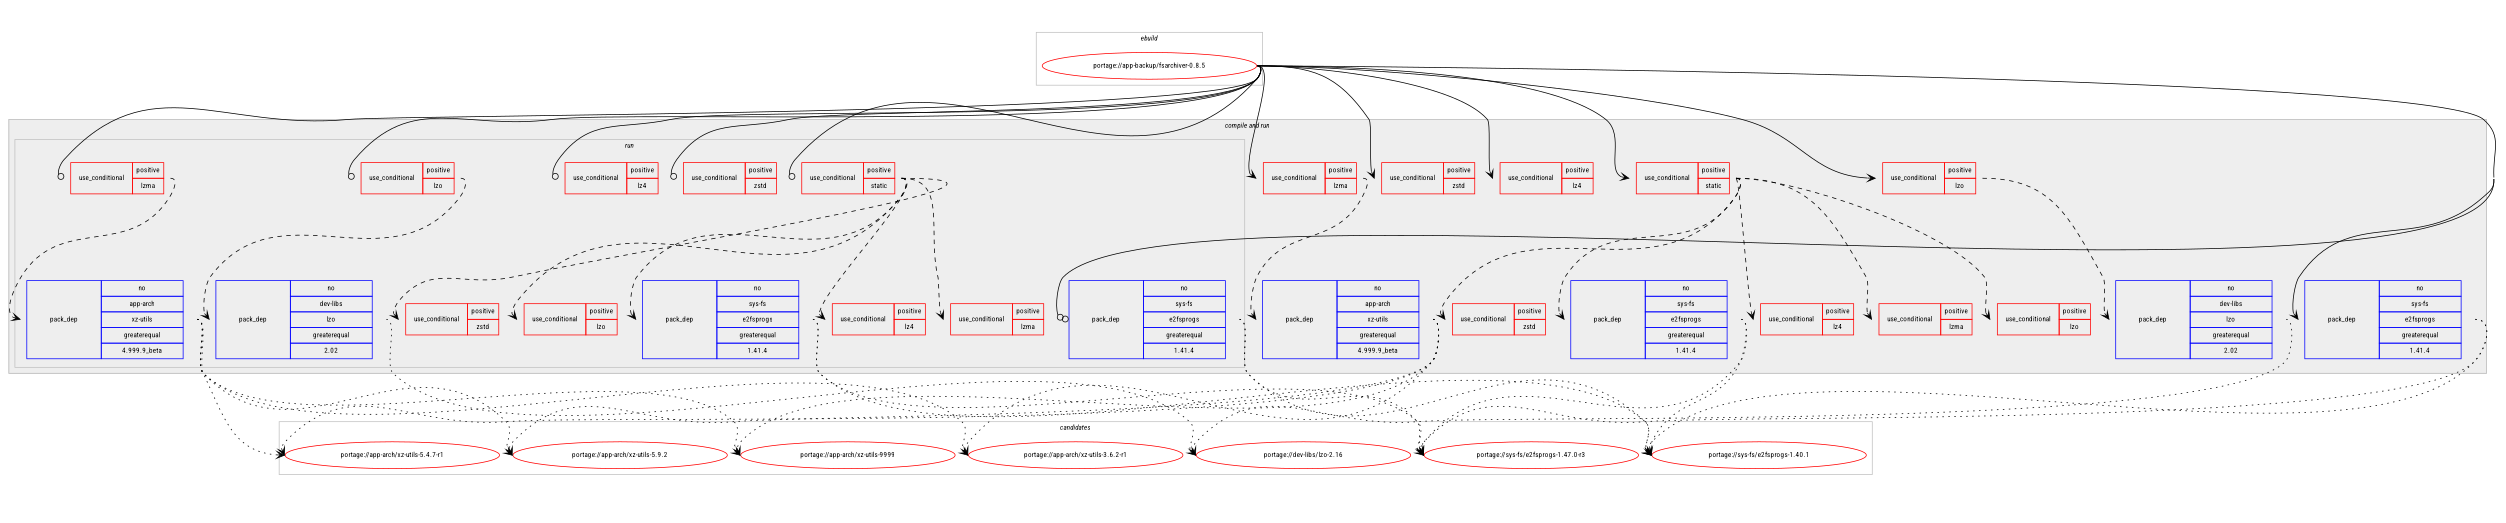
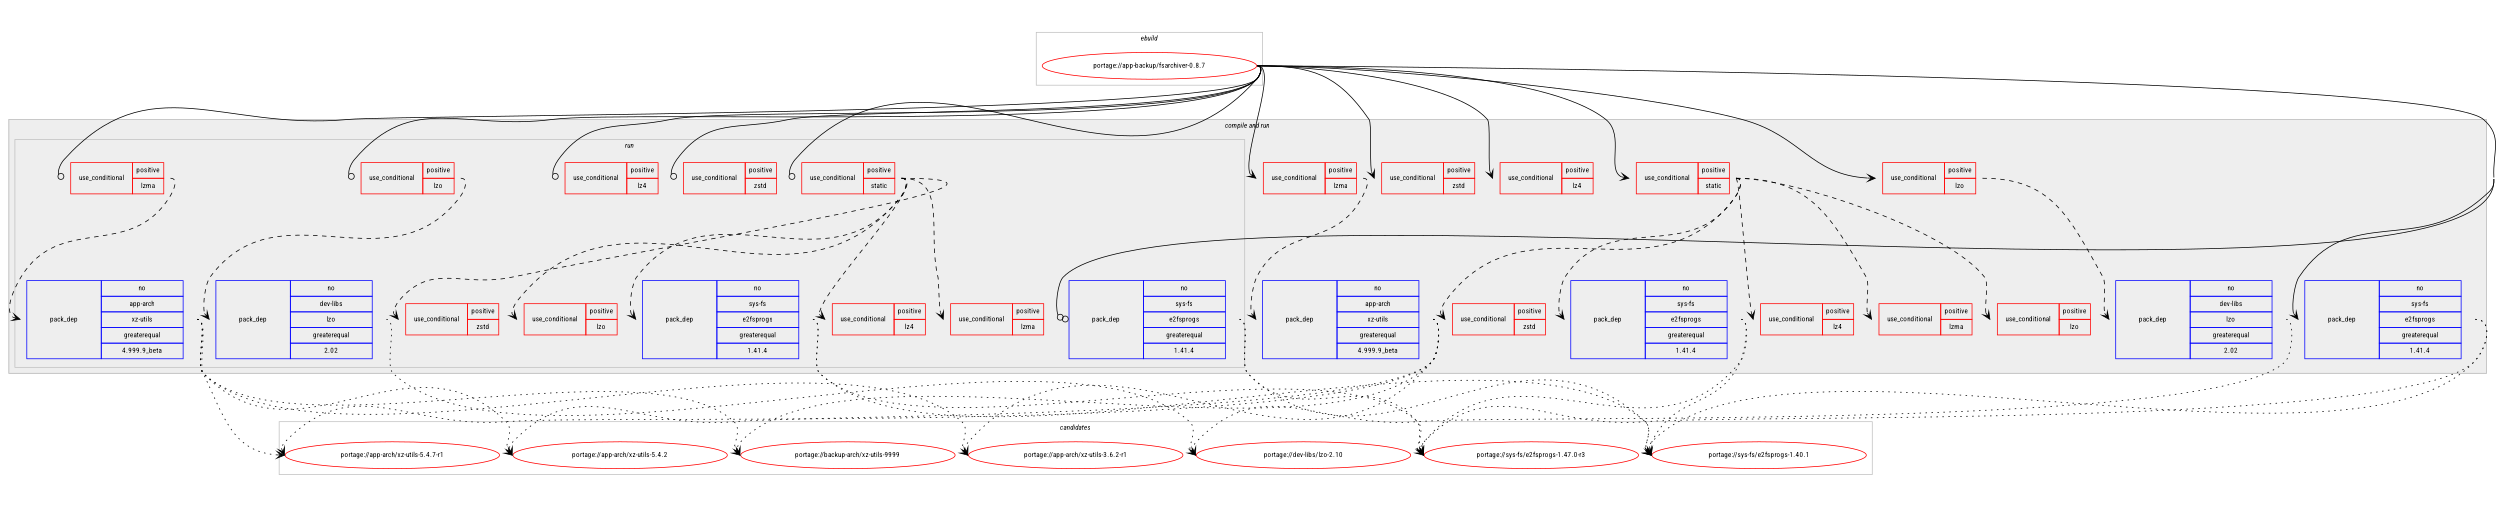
node "portage://app-backup/fsarchiver-0.8.5": label "portage://app-backup/fsarchiver-0.8.5" -> "portage://app-backup/fsarchiver-0.8.7"
node "portage://app-arch/xz-utils-5.9.2": label "portage://app-arch/xz-utils-5.9.2" -> "portage://app-arch/xz-utils-5.4.2"
node "portage://app-arch/xz-utils-9999": label "portage://app-arch/xz-utils-9999" -> "portage://backup-arch/xz-utils-9999"
node "portage://dev-libs/lzo-2.16": label "portage://dev-libs/lzo-2.16" -> "portage://dev-libs/lzo-2.10"
